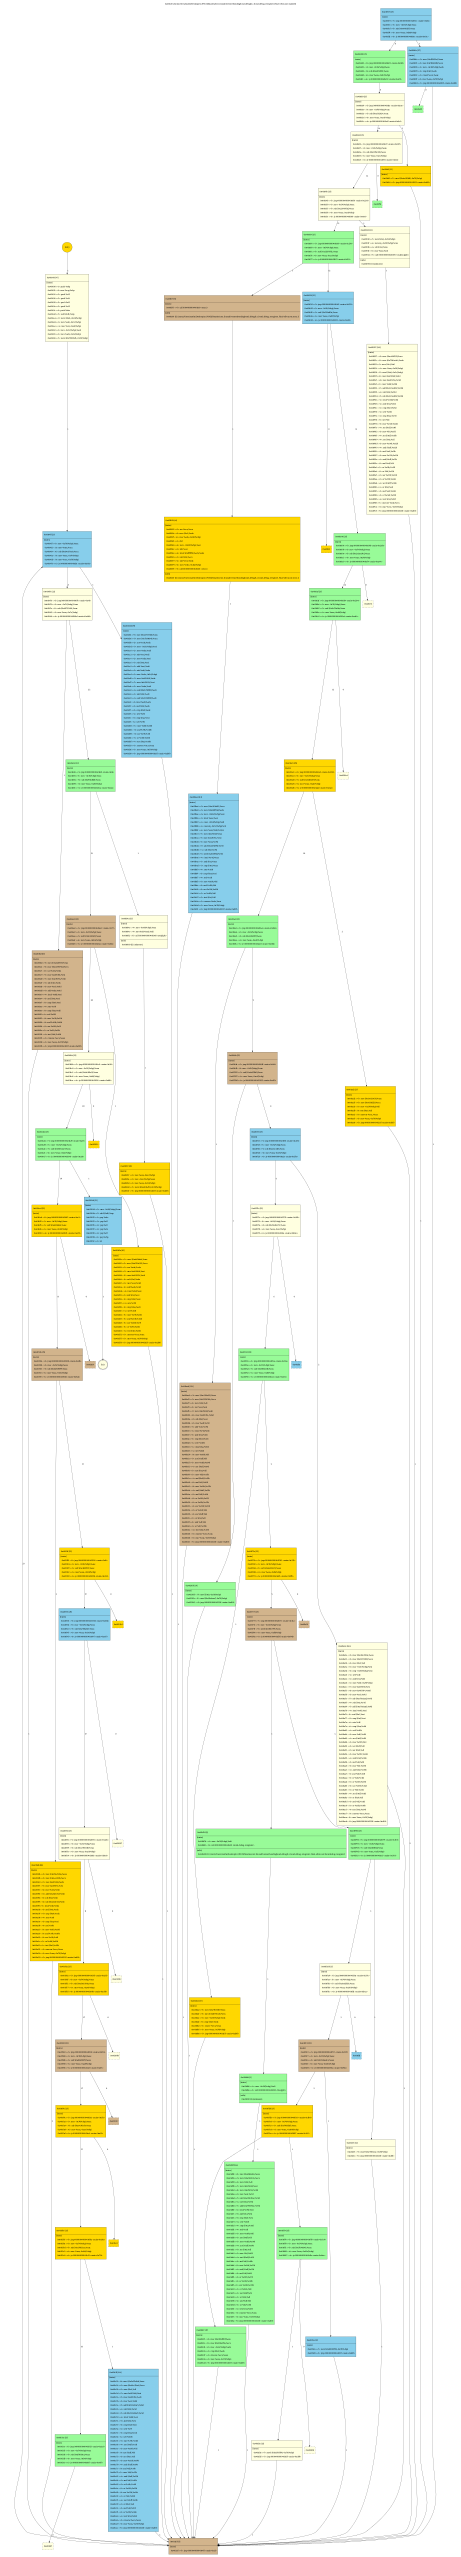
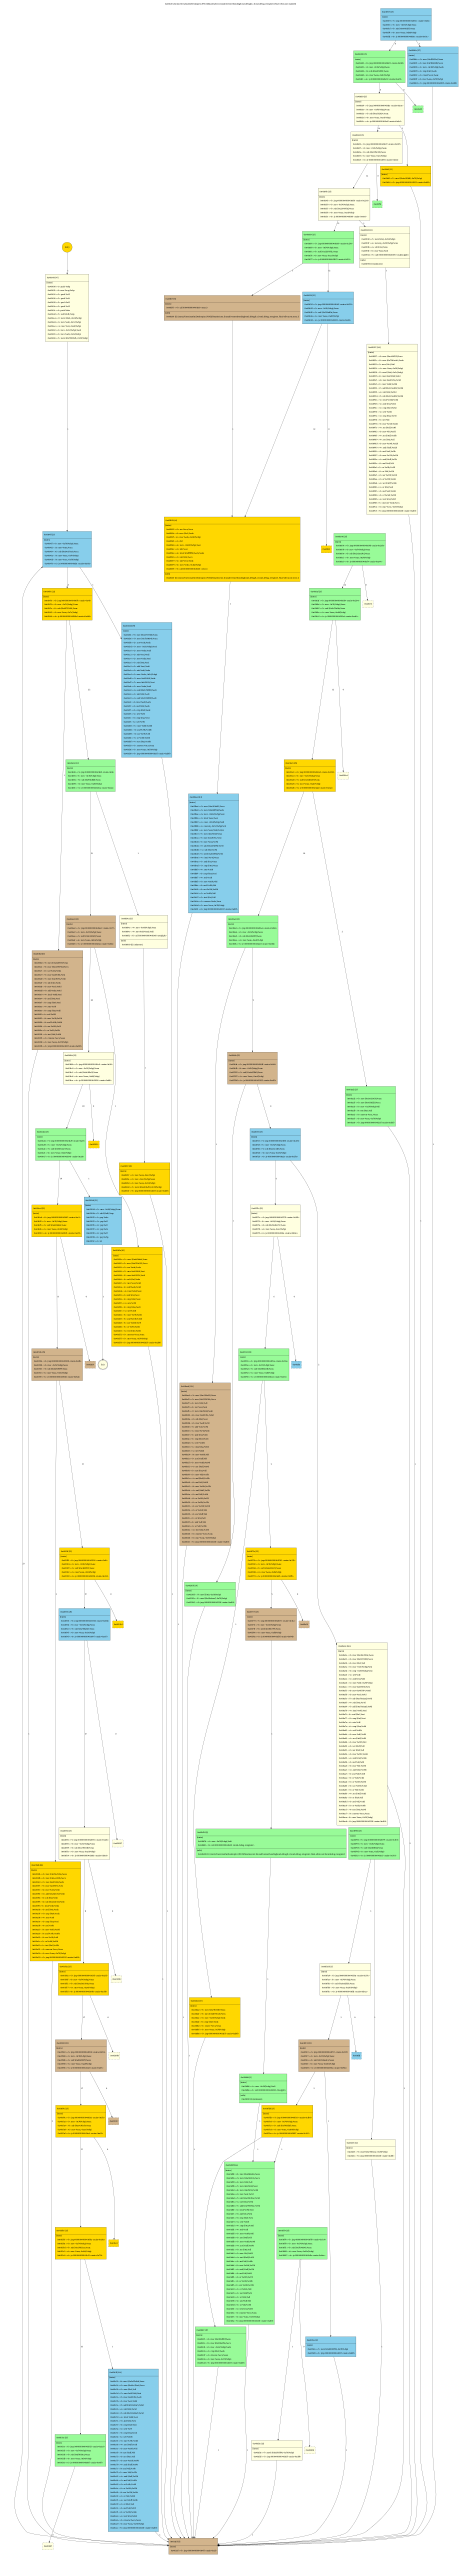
edge "0x40186c [27]" -> "0x401e59": now "0x401600 [25]" -> "0x401e59"
edge "0x40167d [25]" -> "0x401696 [25]": now "0x40167d [25]" -> "0x401b78 [44]"
node "0x401476 [22]": fillcolor lightyellow -> gold
node "0x401ad2 [27]": fillcolor gold -> palegreen
edge "0x401777 [25]" -> "0x401790 [25]": removed, label "4"
edge "0x4017db [25]" -> "0x4017f4 [25]": now "0x4017db [25]" -> "0x401d8f [144]"
